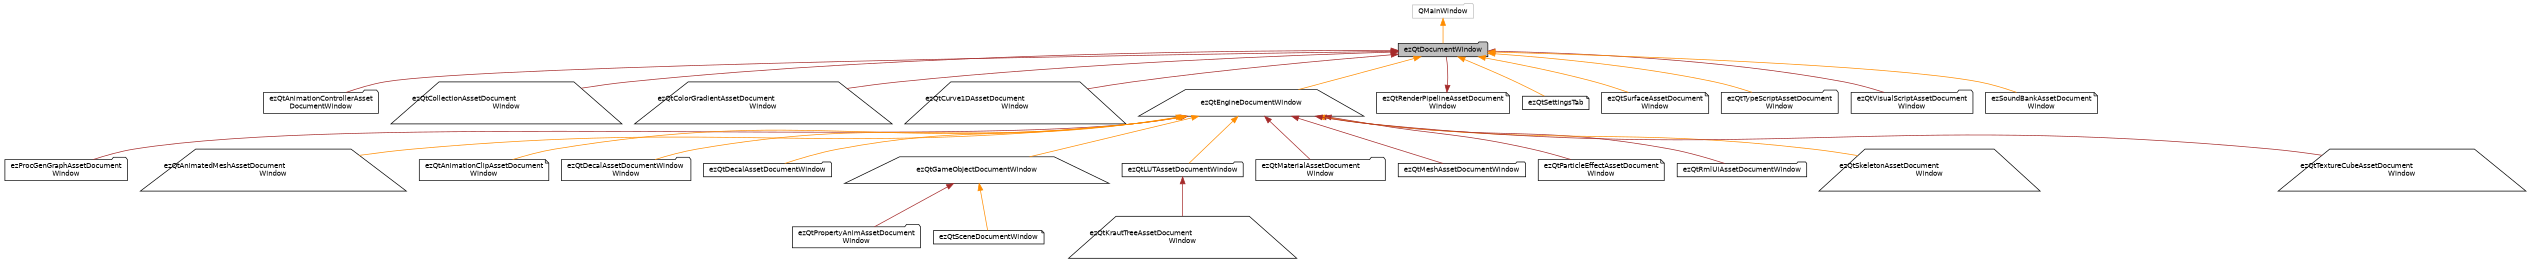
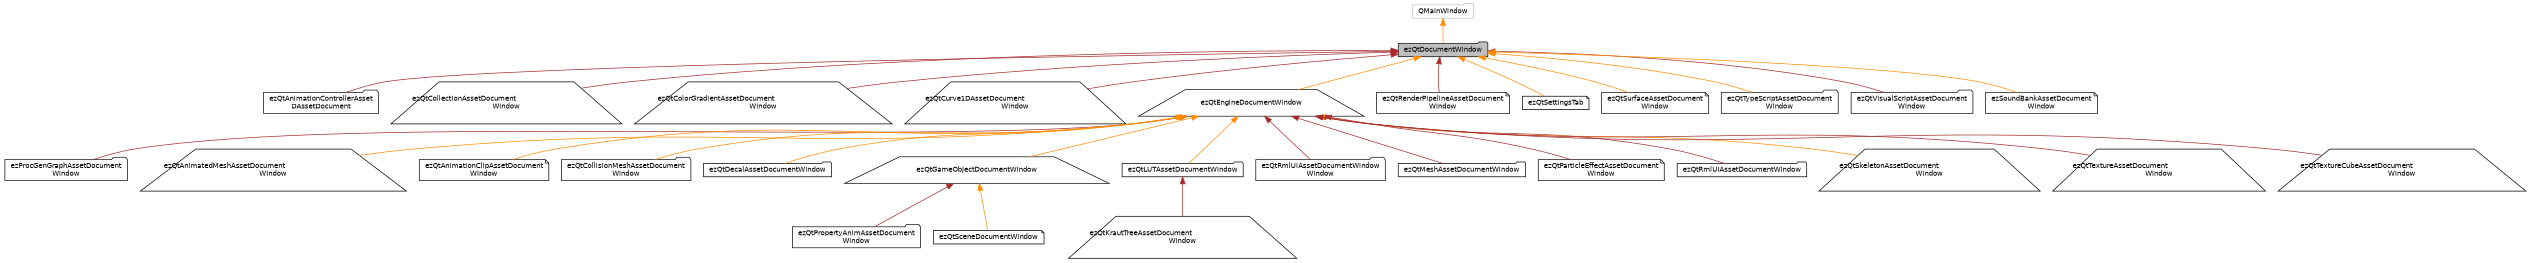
edge "ezQtDocumentWindow" -> "ezQtRenderPipelineAssetDocument Window": reversed
node "ezQtAnimationControllerAsset DocumentWindow": label "ezQtAnimationControllerAsset DocumentWindow" -> "ezQtAnimationControllerAsset DAssetDocument"
node "ezQtDecalAssetDocumentWindow Window": label "ezQtDecalAssetDocumentWindow Window" -> "ezQtCollisionMeshAssetDocument Window"
node "ezQtMaterialAssetDocument Window": label "ezQtMaterialAssetDocument Window" -> "ezQtRmlUiAssetDocumentWindow Window"
node "ezQtTextureAssetDocument Window": added
